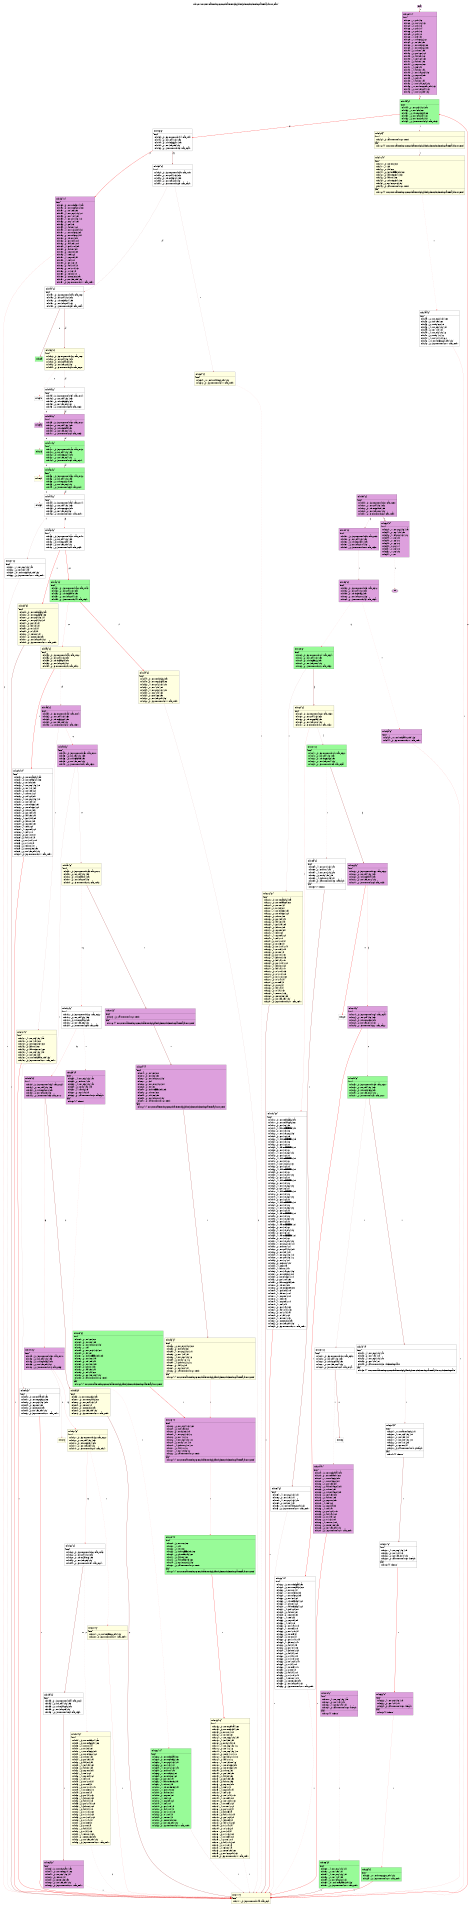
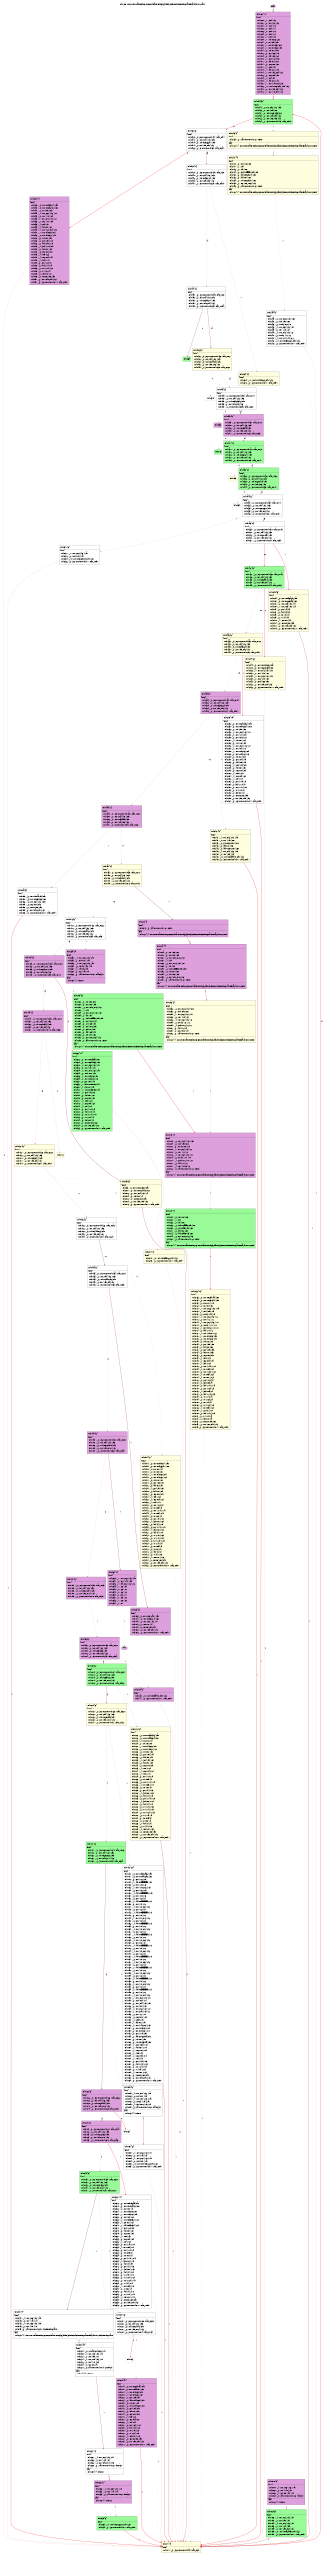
edge "0x401b9f [28]" -> "0x401bbb [28]": added, label "9"
